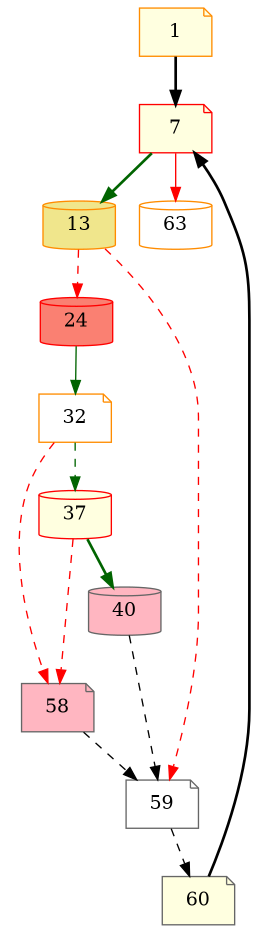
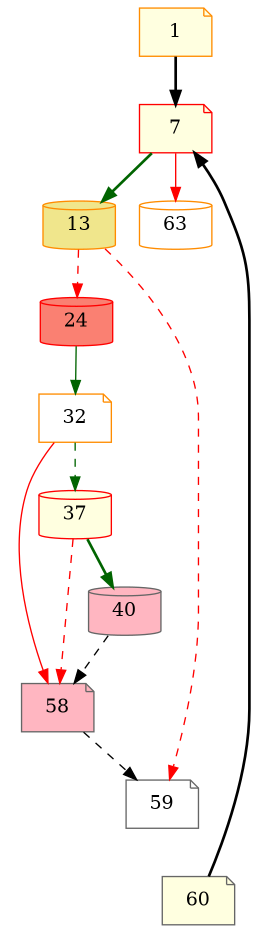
edge "32" -> "58": style dashed -> solid
edge "40" -> "59": now "40" -> "58"
edge "59" -> "60": removed
